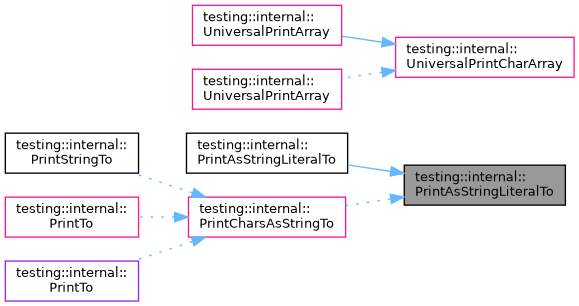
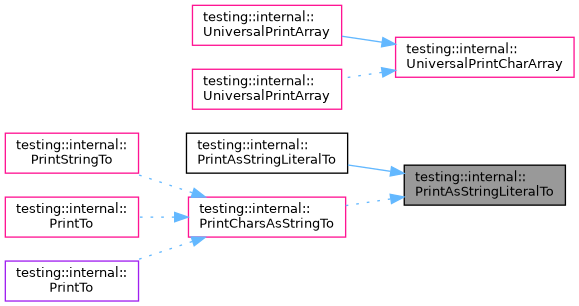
node "testing::internal:: PrintStringTo": color black -> deeppink
